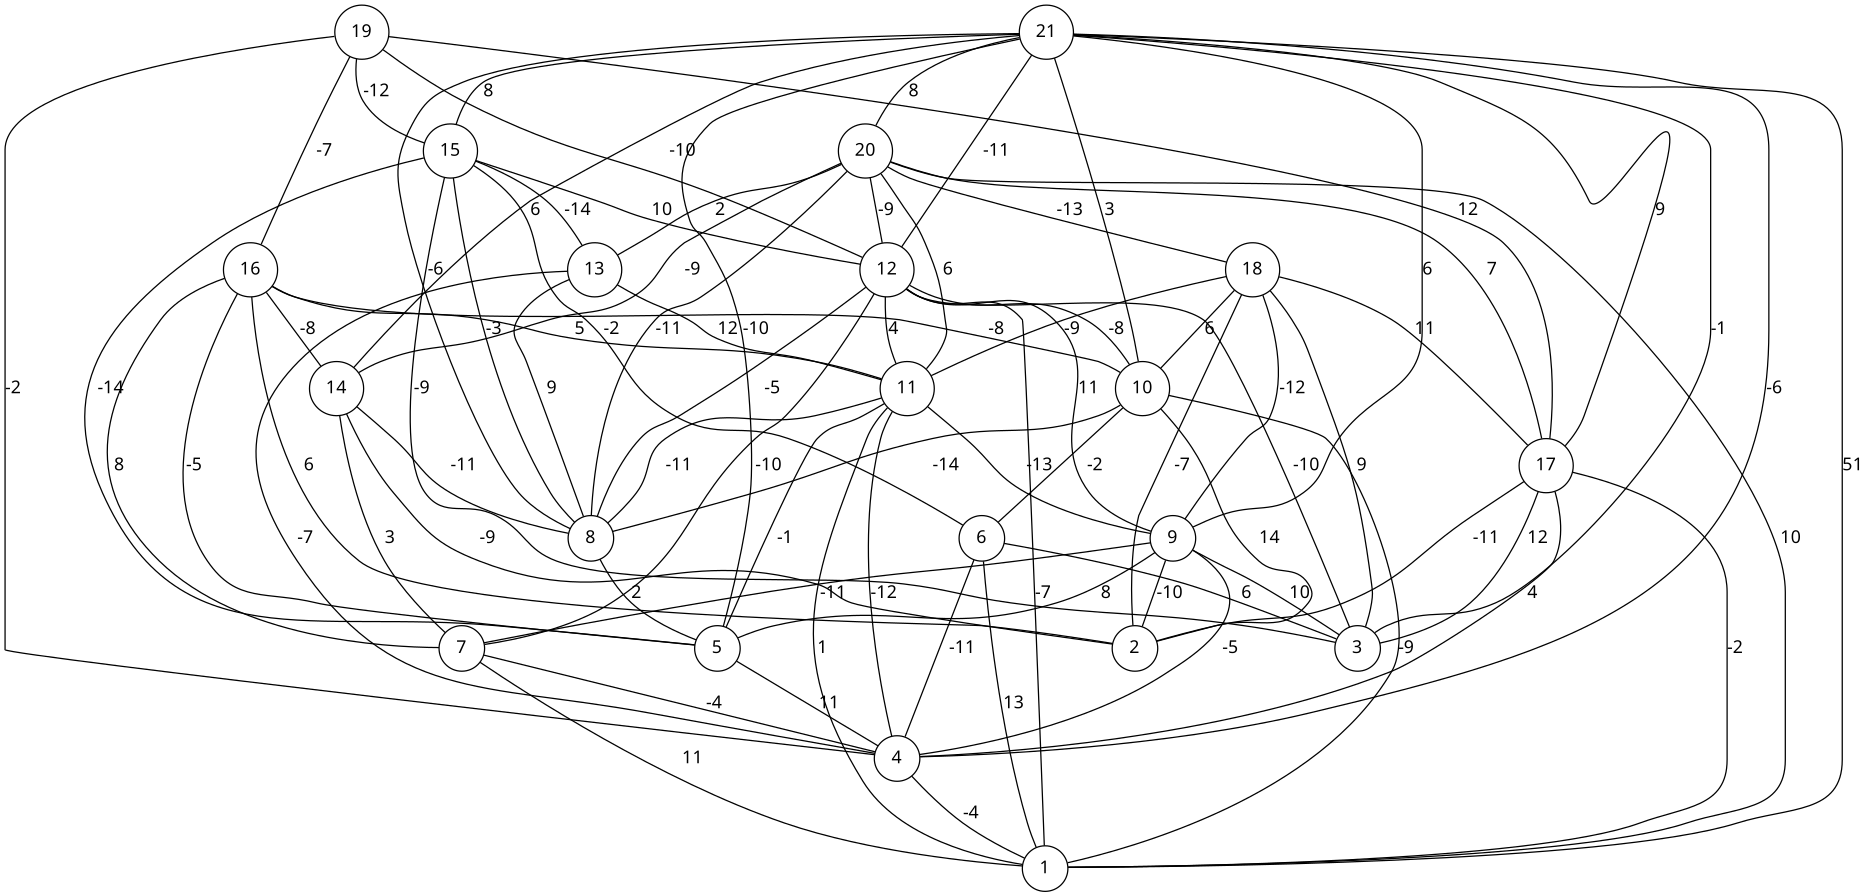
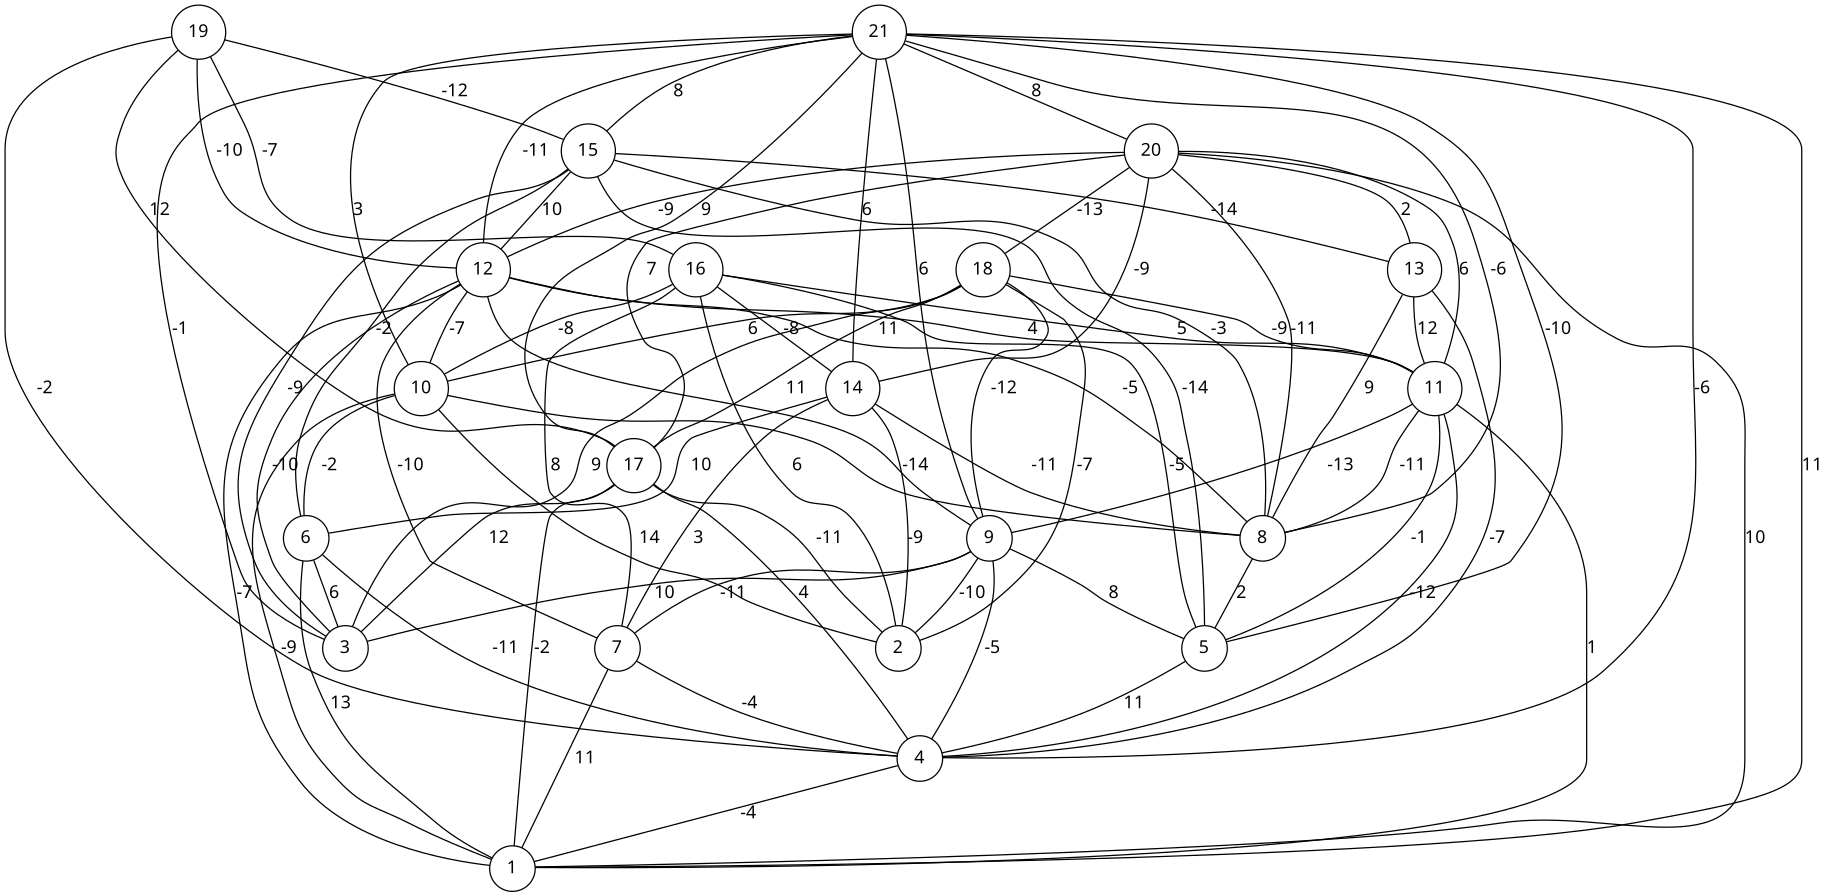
edge "12" -- "10": label "-8" -> "-7"
edge "21" -- "1": label "51" -> "11"
edge "14" -- "6": added, label "10"
